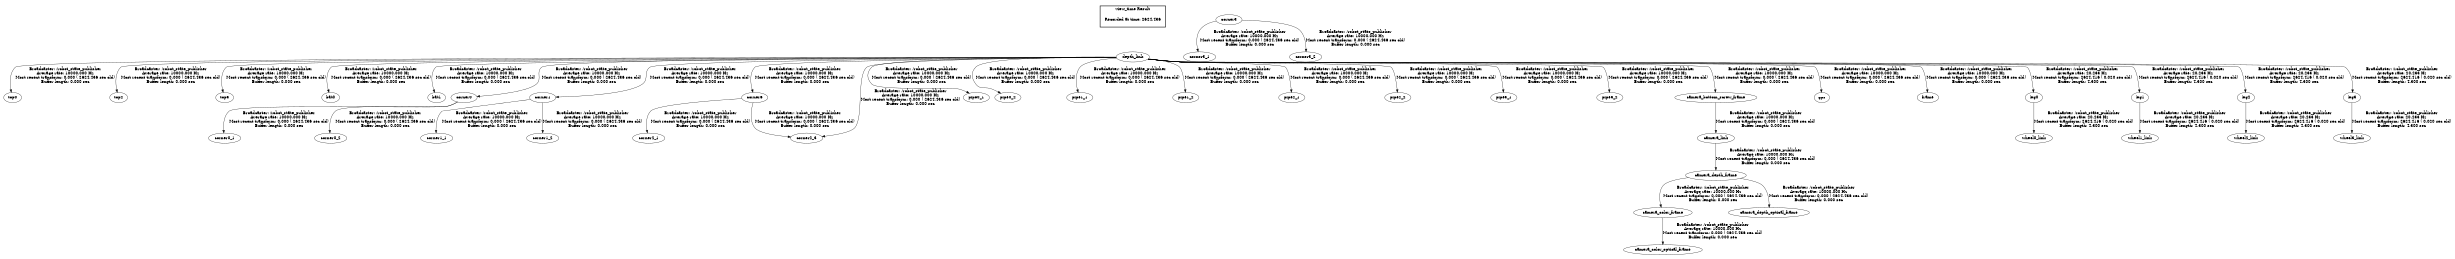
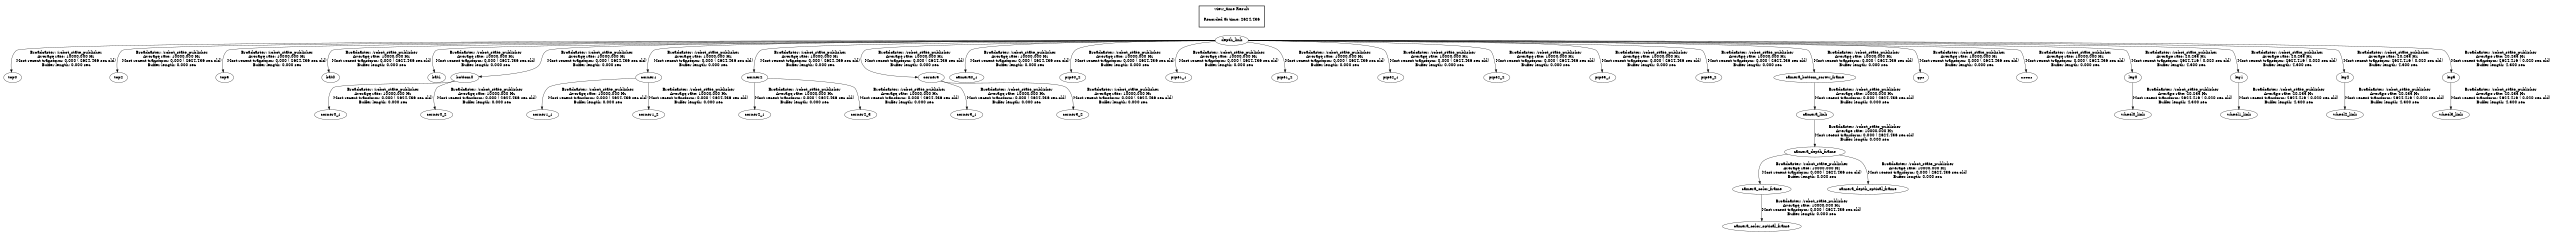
edge "depth_link" -> "corner2_3": now "depth_link" -> "corner3"
node "corner0": label "corner0" -> "bottom0"
node "corner6": label "corner6" -> "corner2"
node "pipe0_1": label "pipe0_1" -> "camera0_1"
node "frame": label "frame" -> "xsens"
